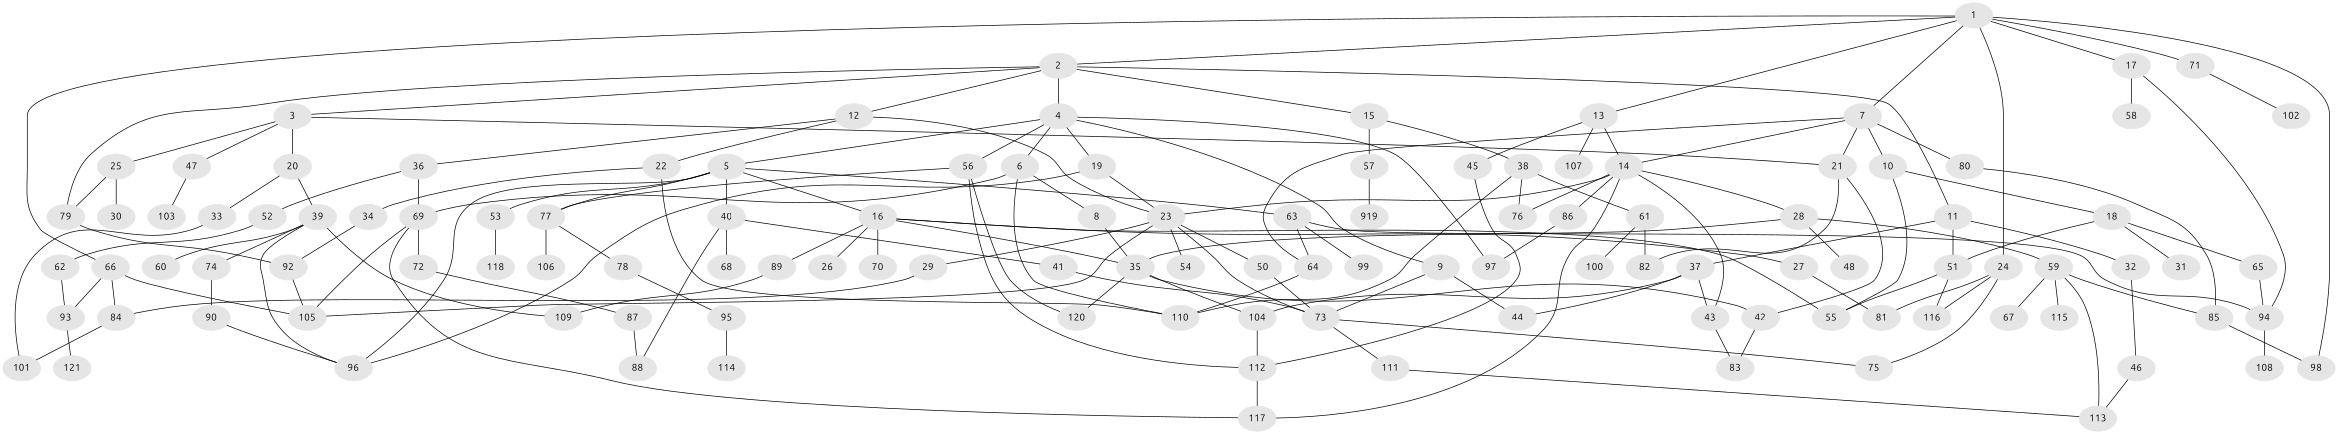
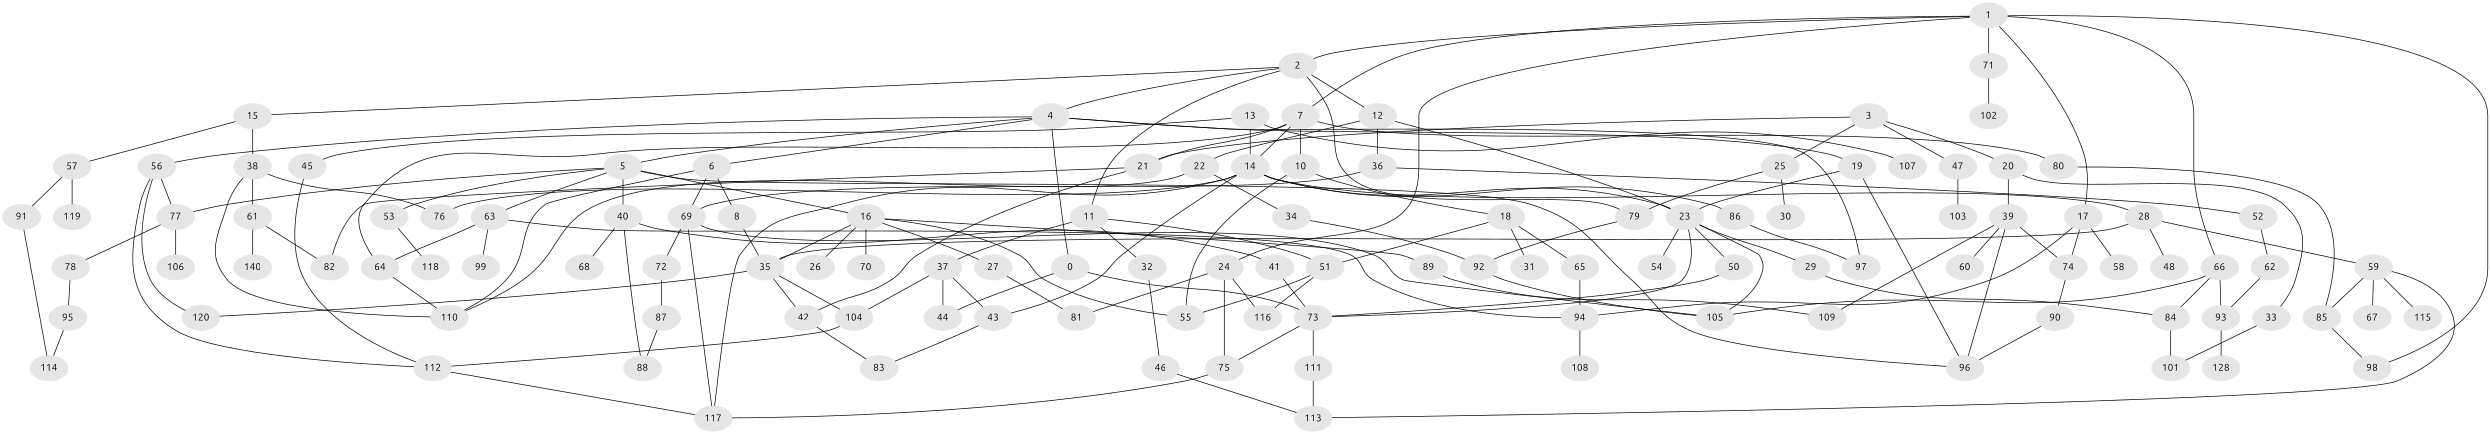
edge "1" -- "13": removed
edge "2" -- "3": removed
node "91": added
node "919": label "919" -> "119"
edge "17" -- "74": added
node "9": label "9" -> "0"
node "100": label "100" -> "140"
node "121": label "121" -> "128"
edge "75" -- "117": added
